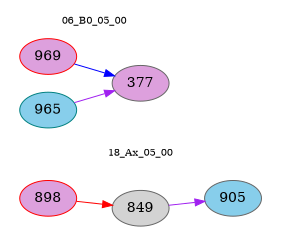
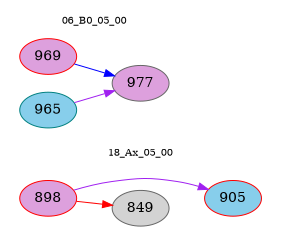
node "377": label "377" -> "977"
node "905": color gray40 -> red
edge "849" -> "905": now "898" -> "905"
